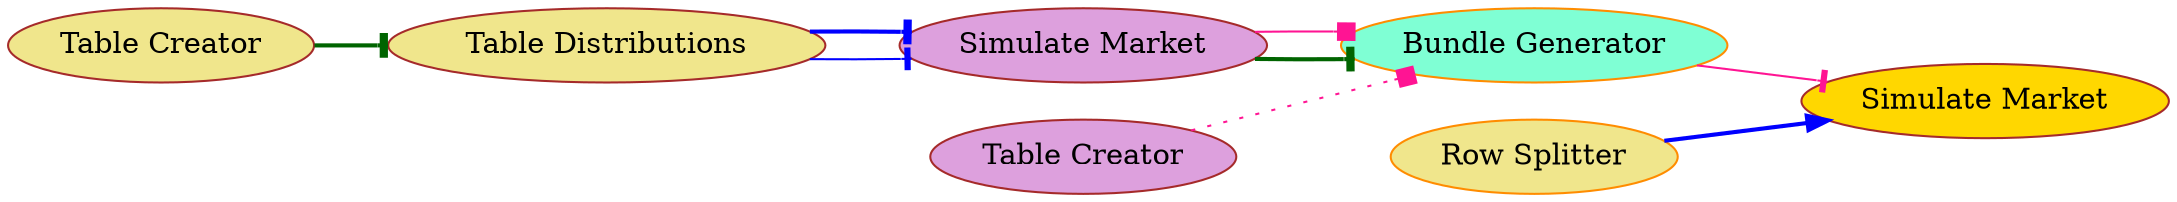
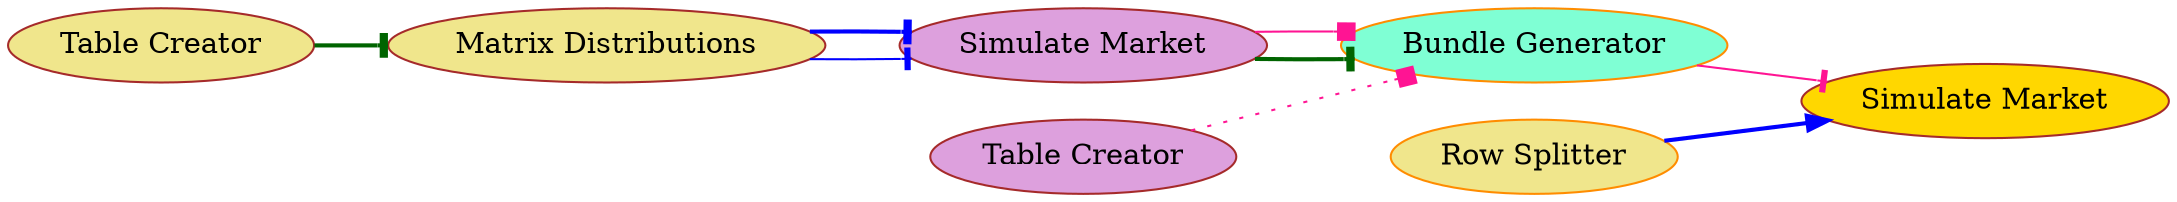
node "Table Distributions": label "Table Distributions" -> "Matrix Distributions"
